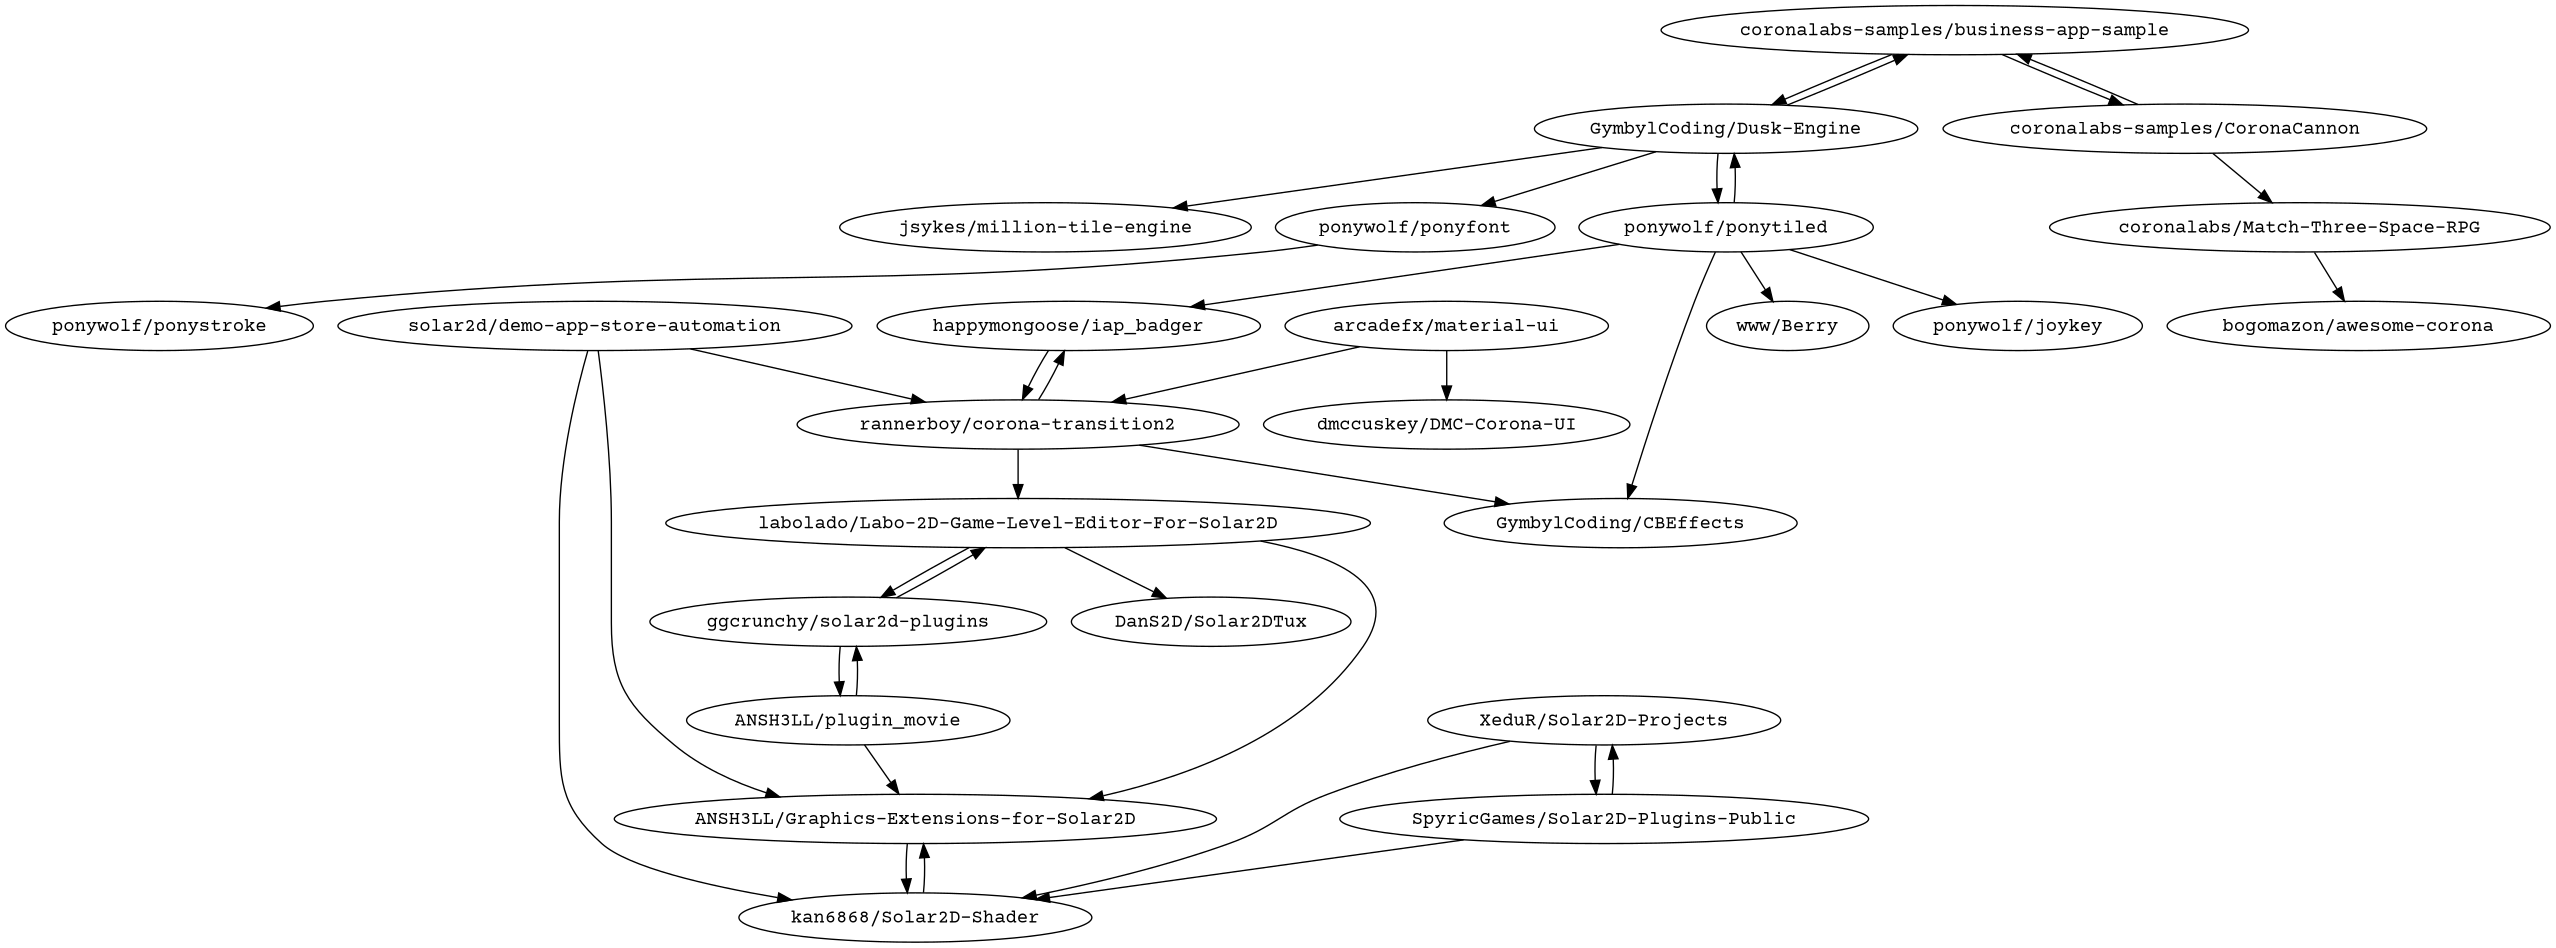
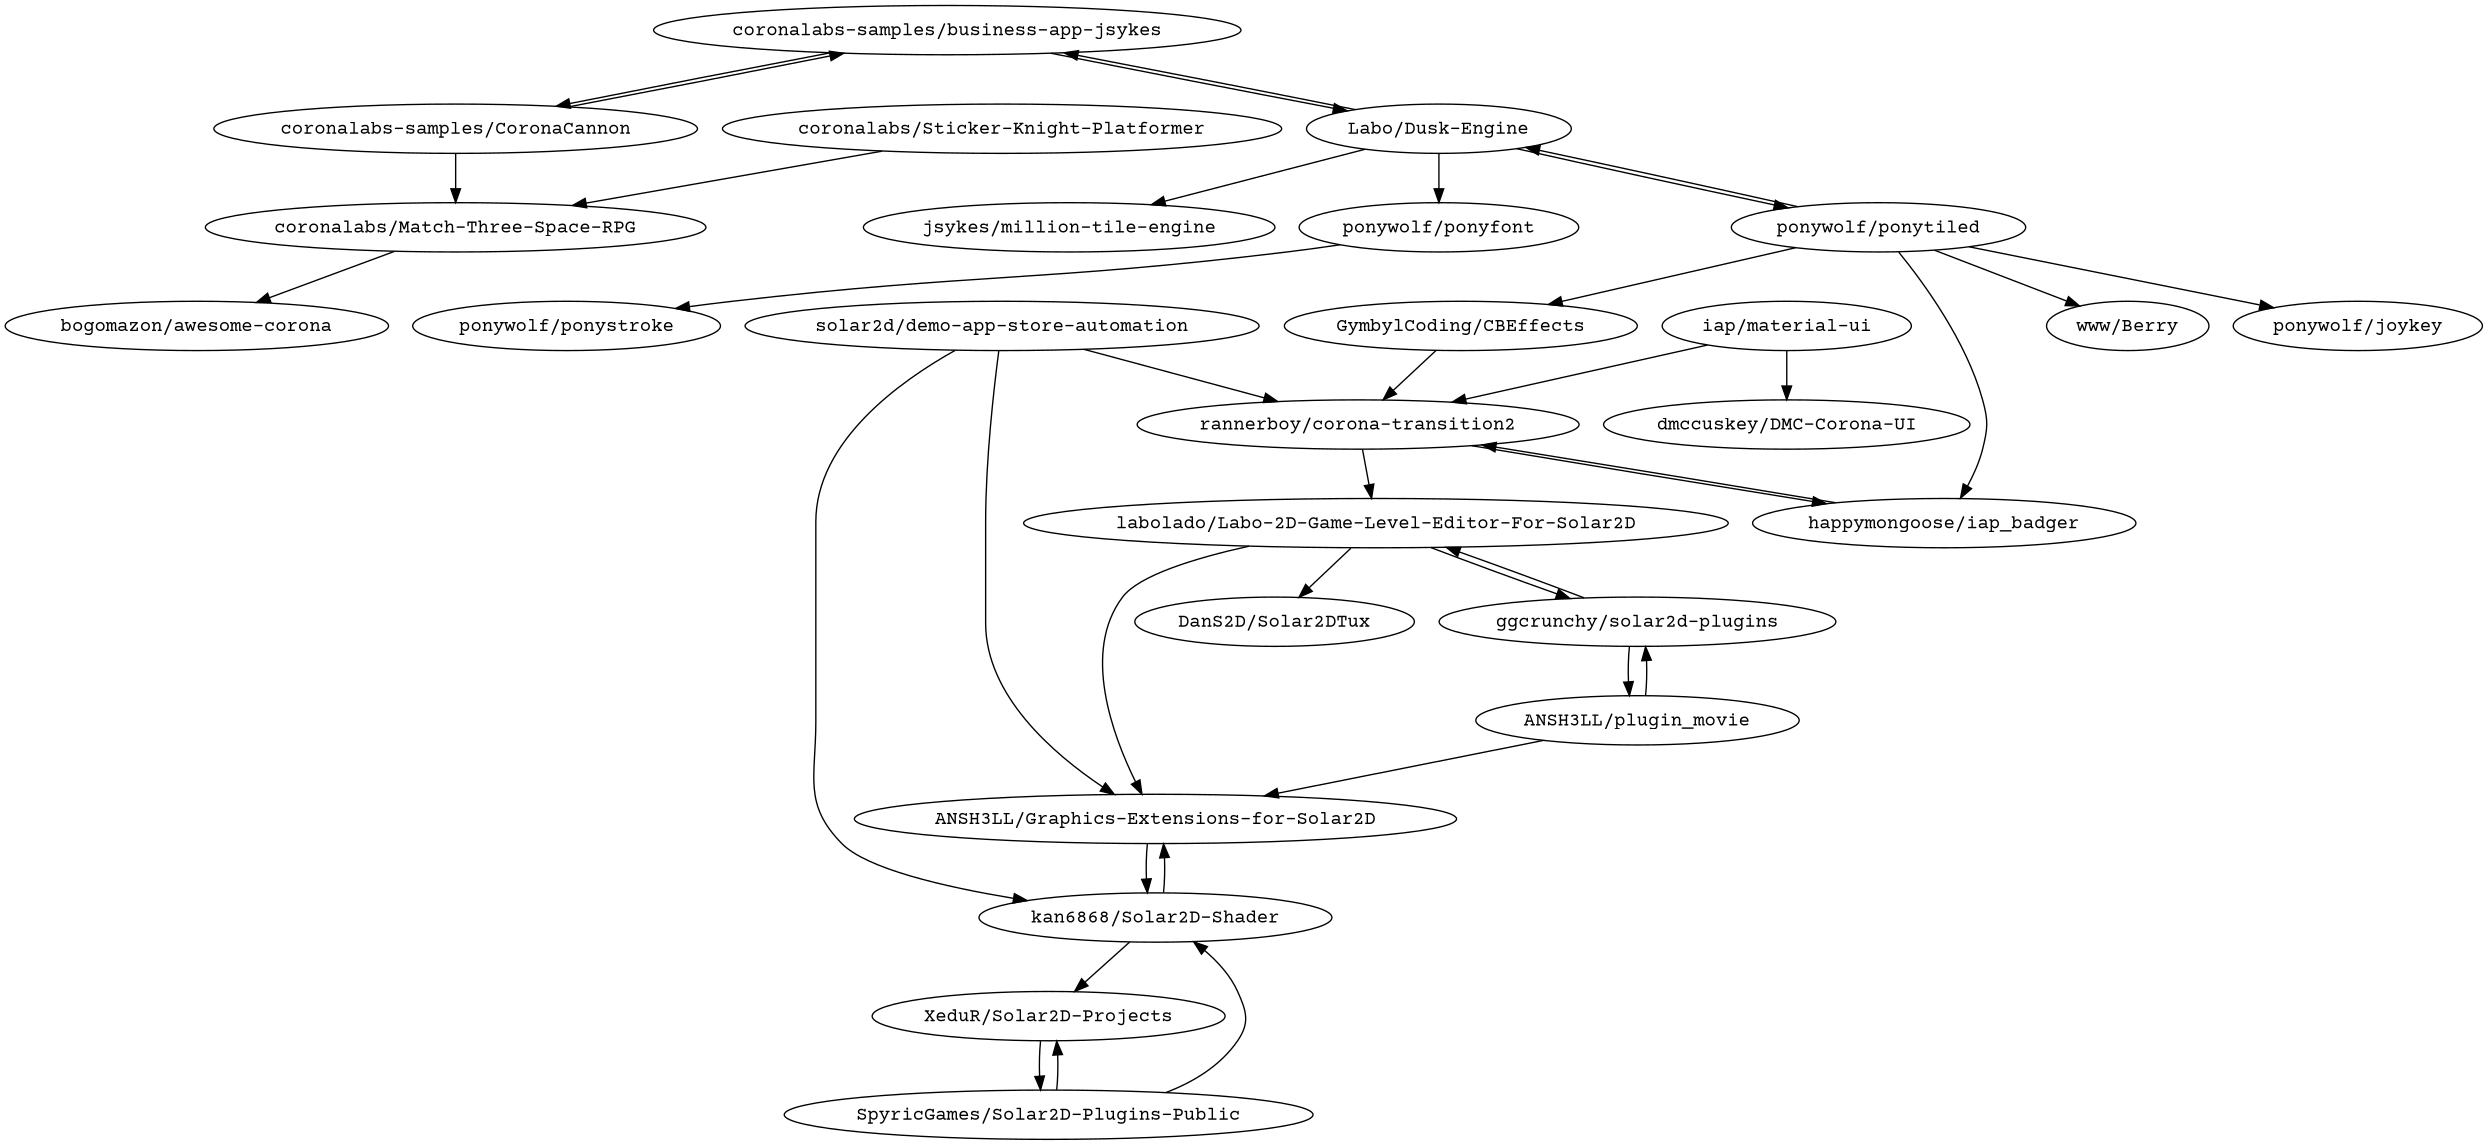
node "coronalabs-samples/business-app-sample": label "coronalabs-samples/business-app-sample" -> "coronalabs-samples/business-app-jsykes"
node "coronalabs/Sticker-Knight-Platformer": added
node "GymbylCoding/Dusk-Engine": label "GymbylCoding/Dusk-Engine" -> "Labo/Dusk-Engine"
node "arcadefx/material-ui": label "arcadefx/material-ui" -> "iap/material-ui"
edge "rannerboy/corona-transition2" -> "GymbylCoding/CBEffects": reversed
edge "XeduR/Solar2D-Projects" -> "kan6868/Solar2D-Shader": reversed
